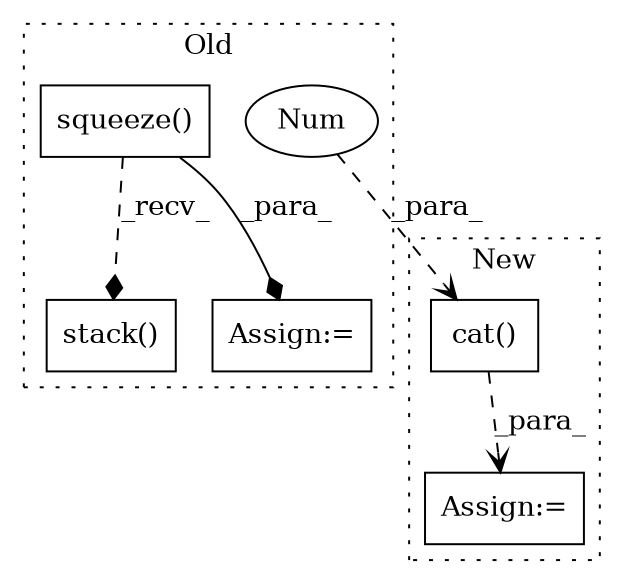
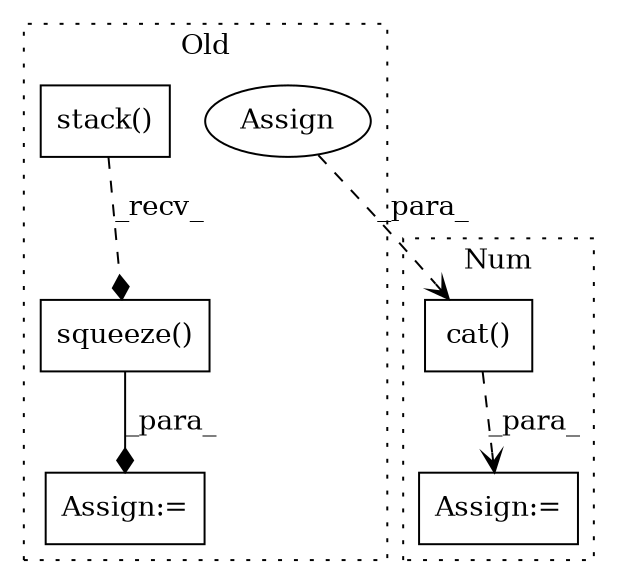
node "Num": label "Num" -> "Assign"
edge "squeeze()" -> "stack()": reversed
cluster "New": label "New" -> "Num"
